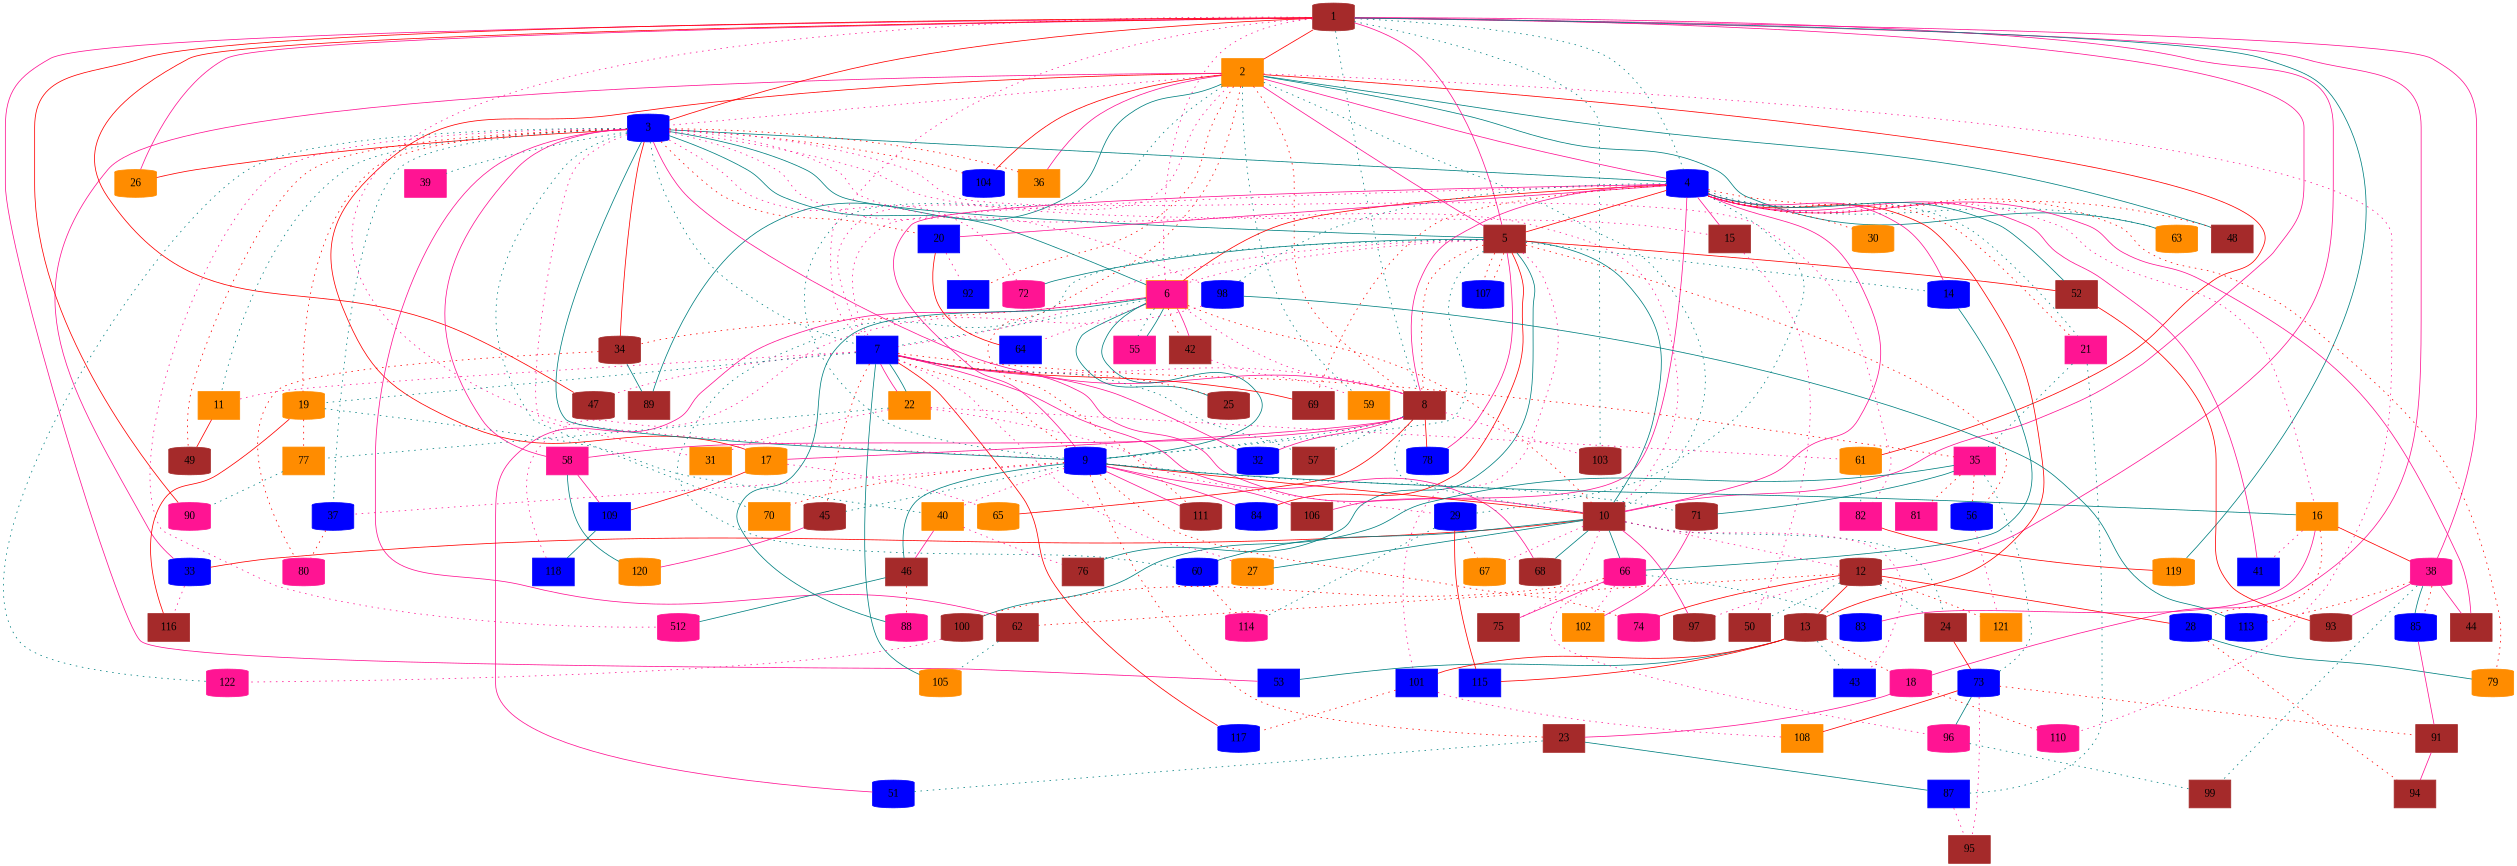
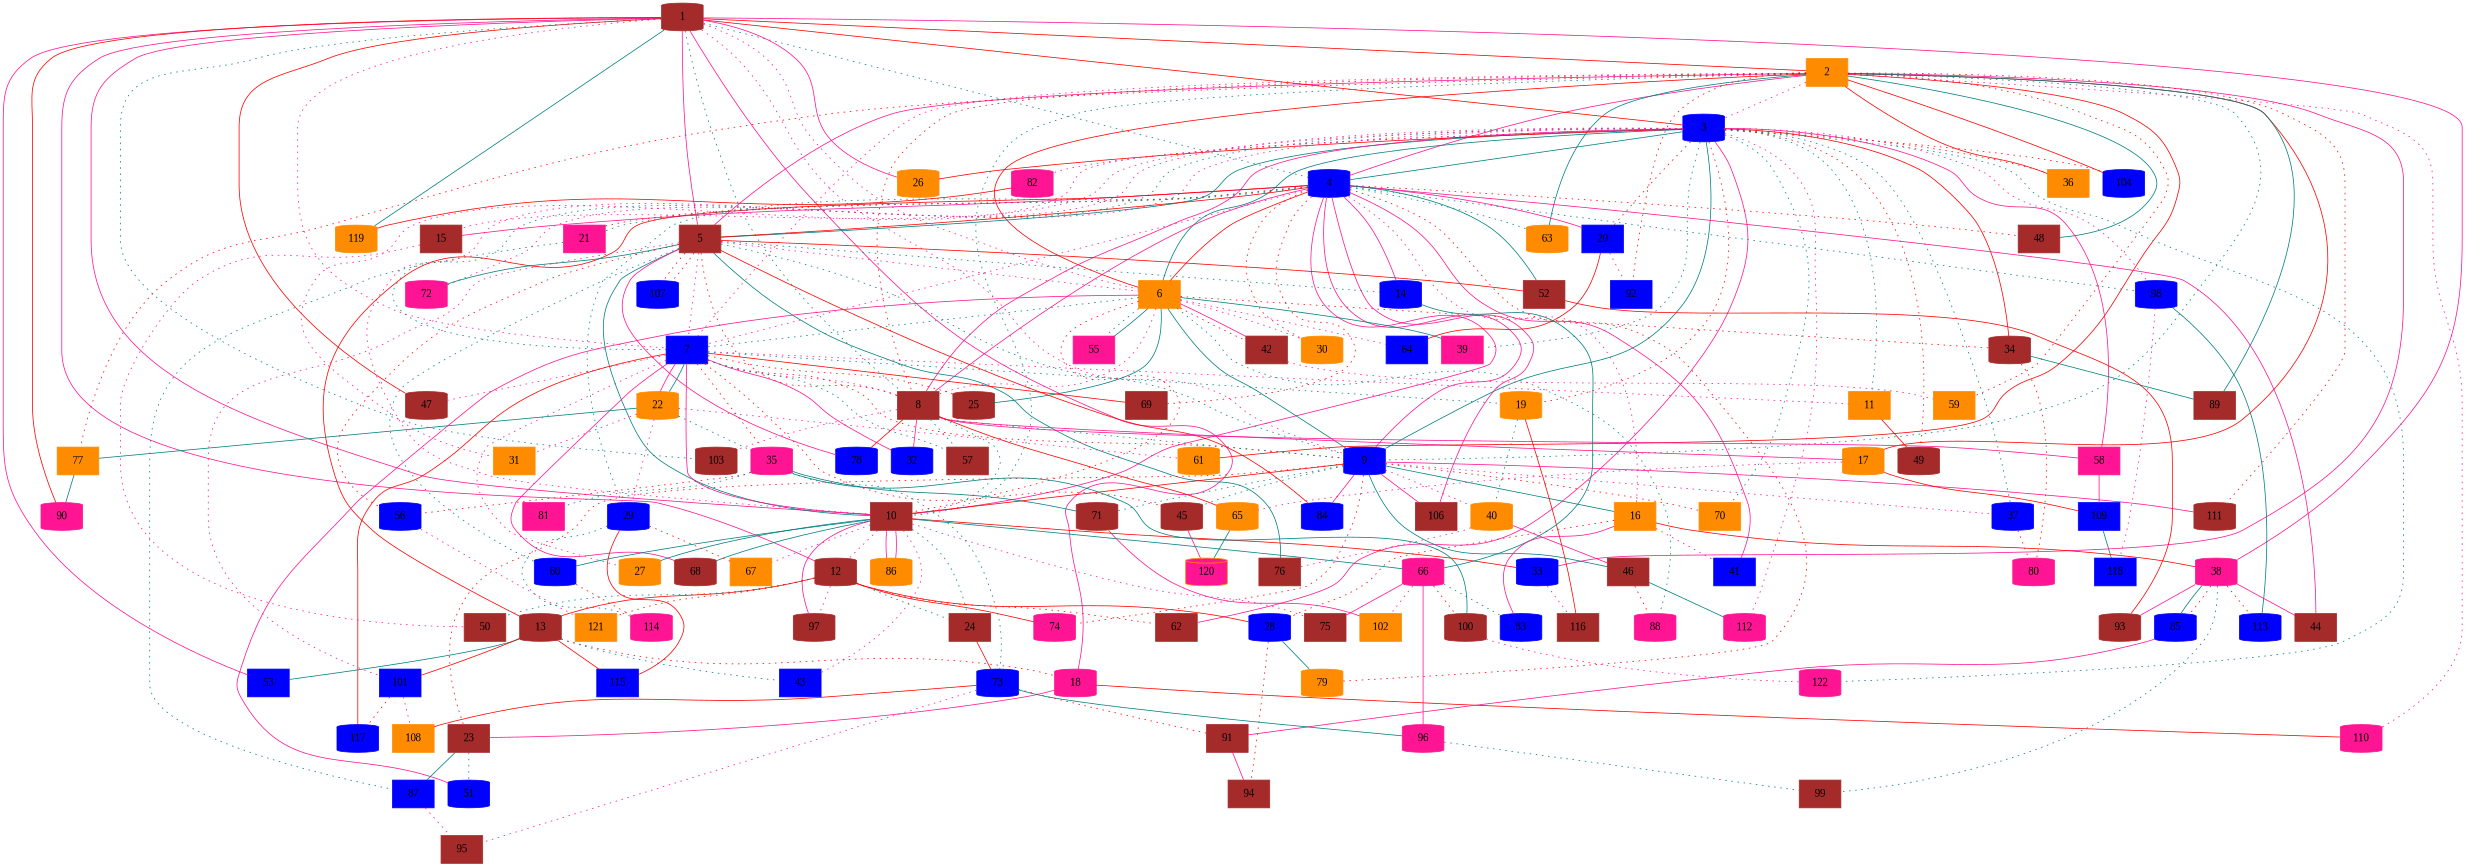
edge "2" -- "36": color deeppink -> red
edge "2" -- "6": added
edge "2" -- "59": color teal -> red
node "6": fillcolor deeppink -> darkorange
edge "6" -- "39": added
edge "6" -- "30": added
edge "6" -- "88": style solid -> dotted
edge "21" -- "35": now "22" -- "35"
node "22": shape box -> cylinder
edge "22" -- "77": style dotted -> solid
edge "19" -- "77": now "2" -- "77"
node "35": shape box -> cylinder
edge "77" -- "90": style dotted -> solid
edge "61" -- "82": removed
edge "35" -- "81": color red -> teal
node "40": shape box -> cylinder
node "82": shape box -> cylinder
edge "58" -- "120": now "65" -- "120"
node "120": fillcolor darkorange -> deeppink
node "86": added
node "67": shape cylinder -> box
node "512": label "512" -> "112"
node "105": removed
edge "66" -- "96": style dotted -> solid
edge "18" -- "110": style dotted -> solid
